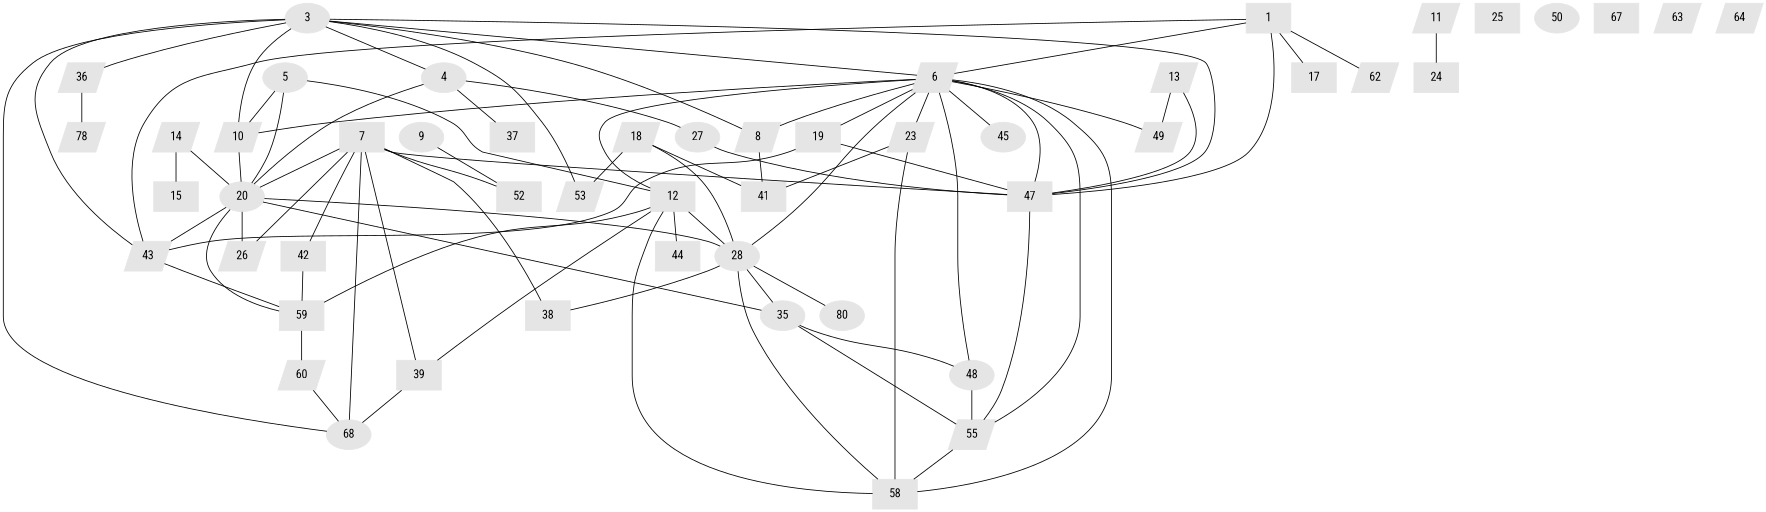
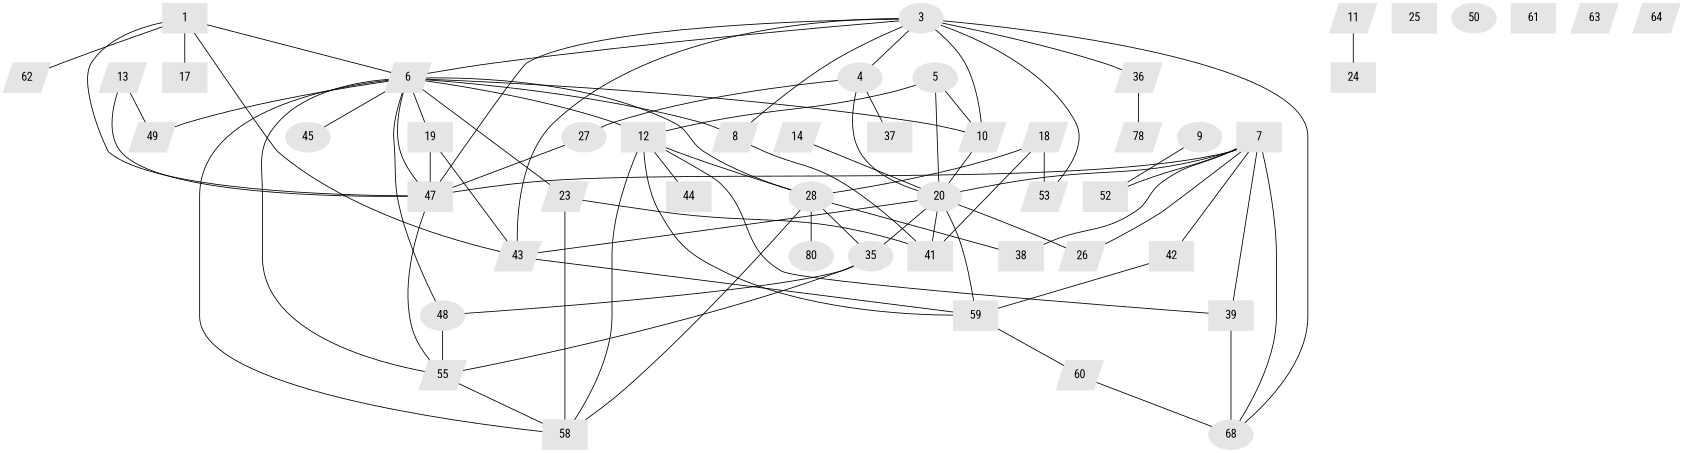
node "67": label "67" -> "61"
node "15": removed
edge "20" -- "28": now "20" -- "41"
